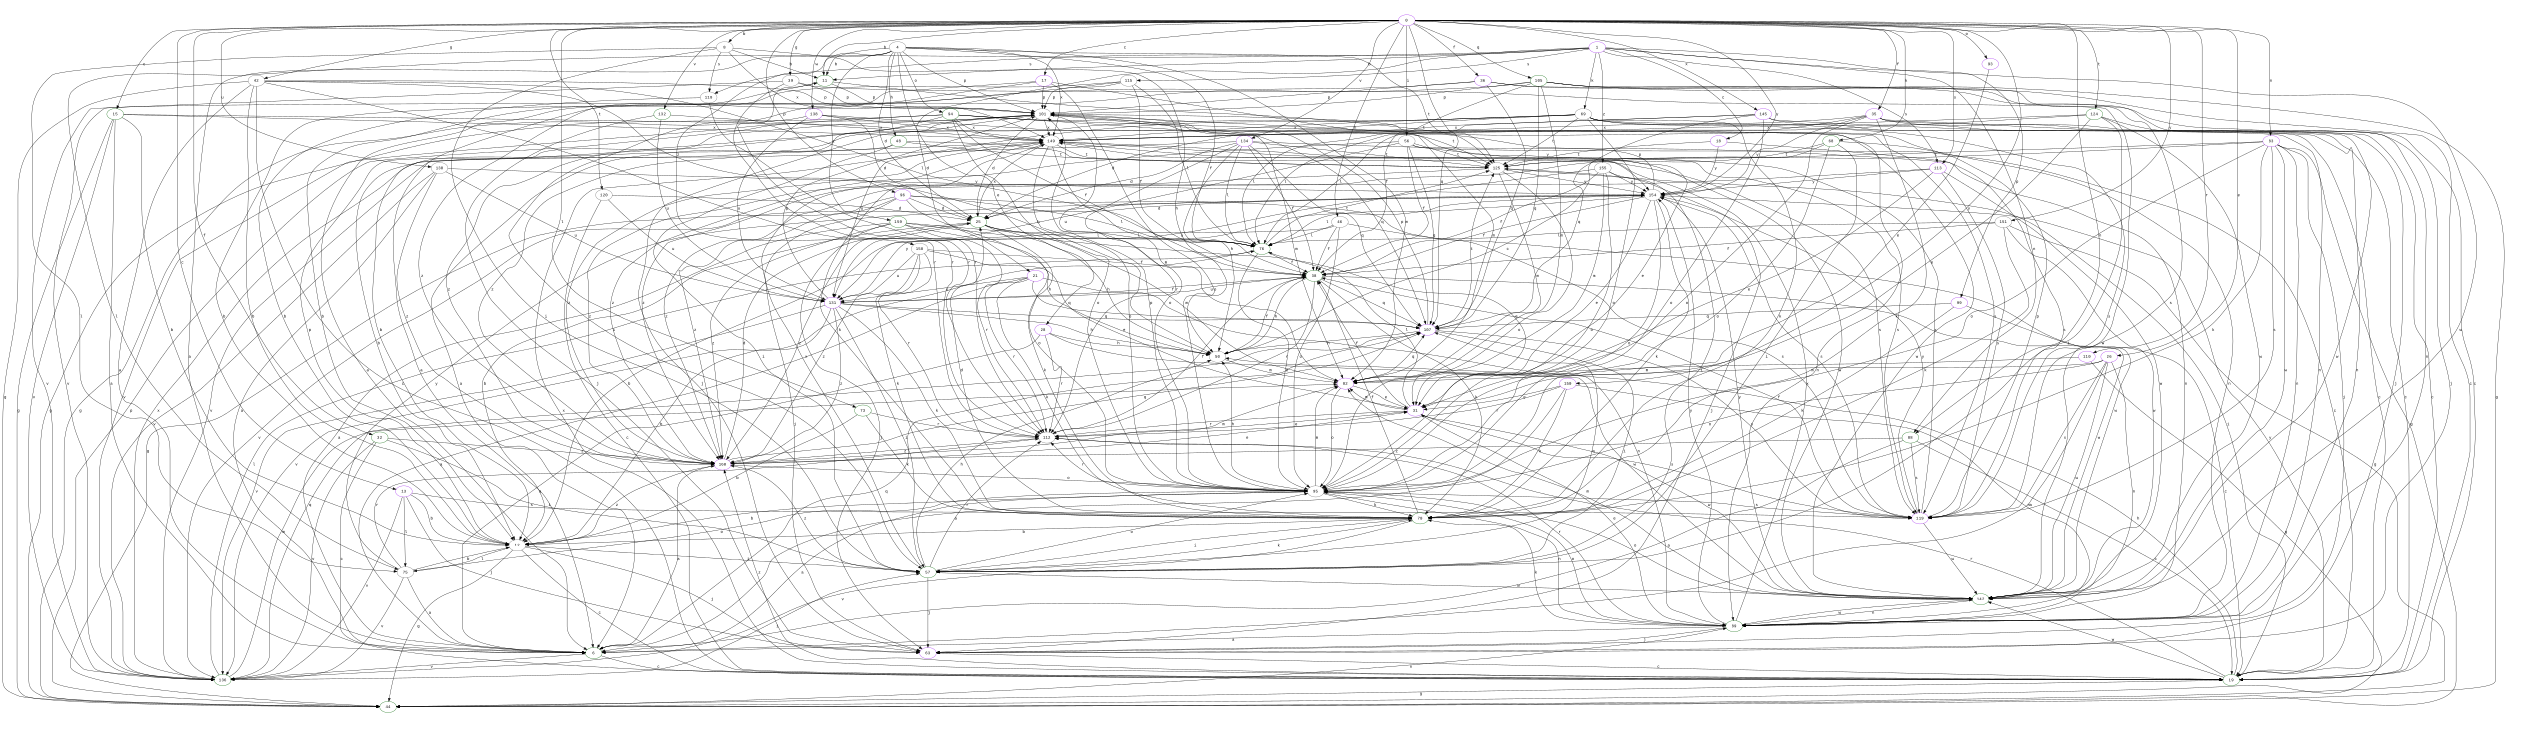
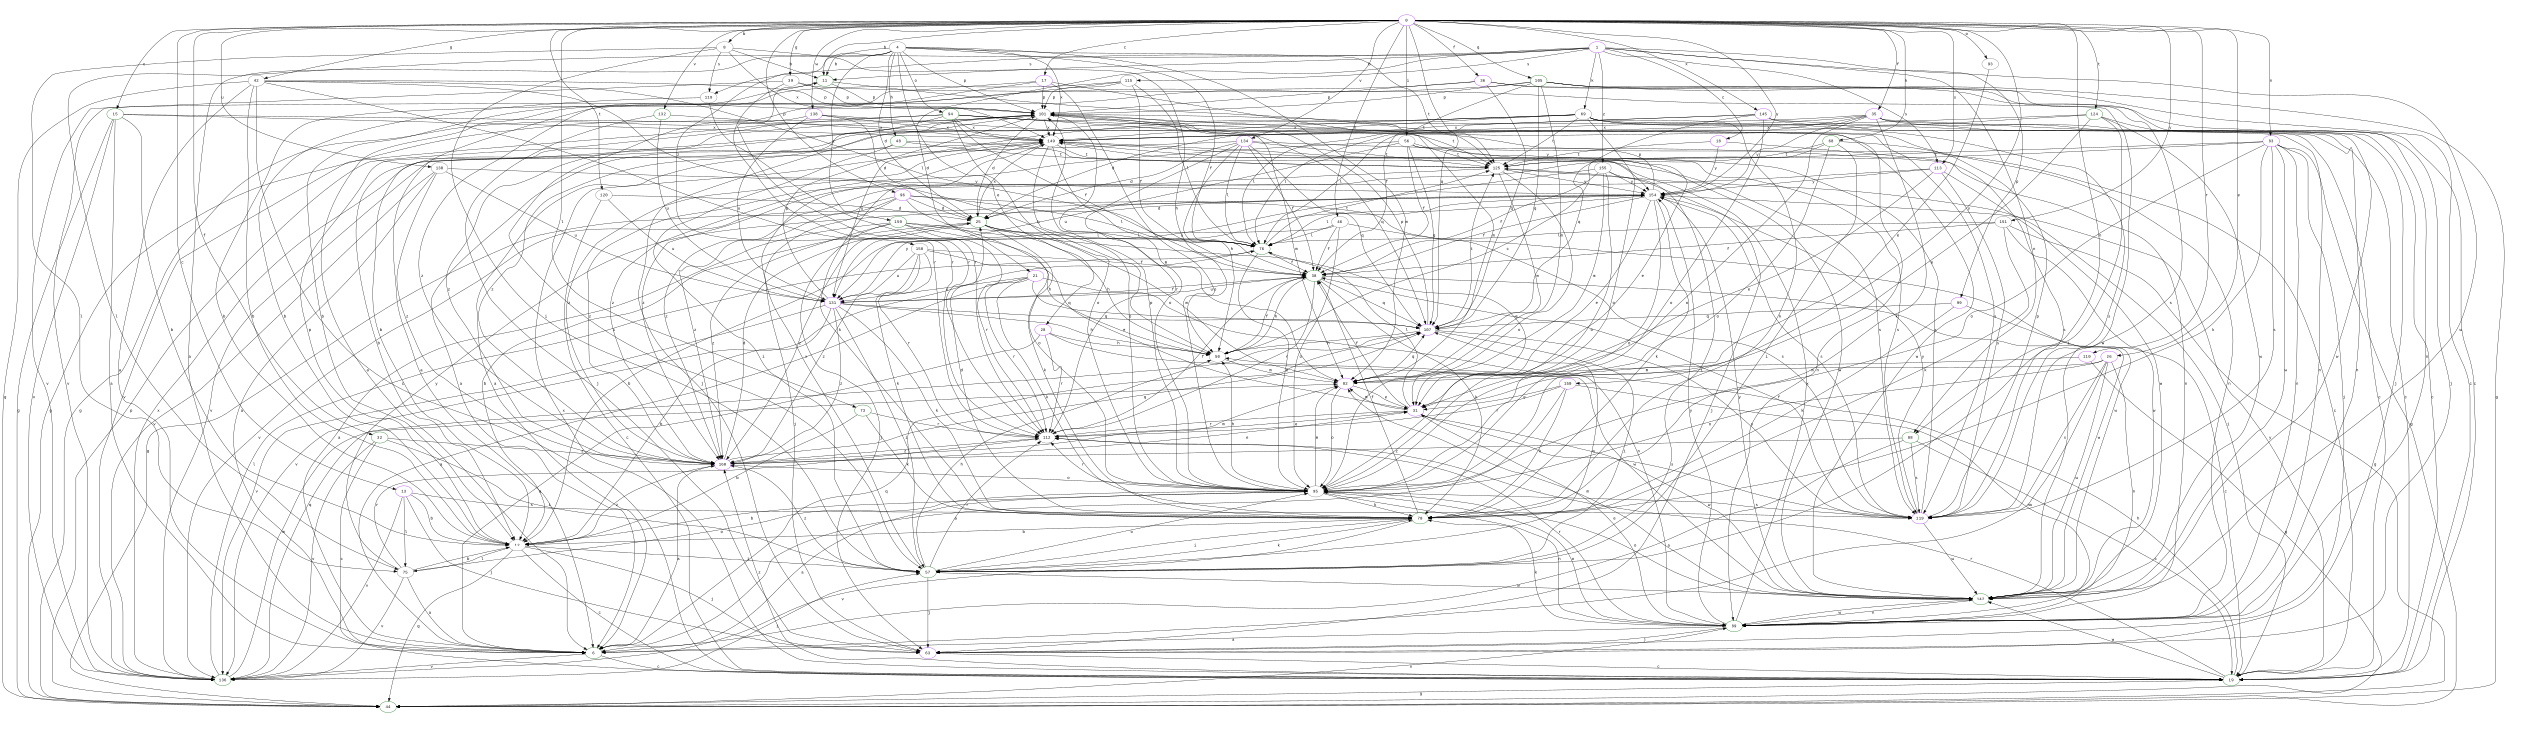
node "93": color purple -> gray40
edge "35" -> "6": added, label "a"
